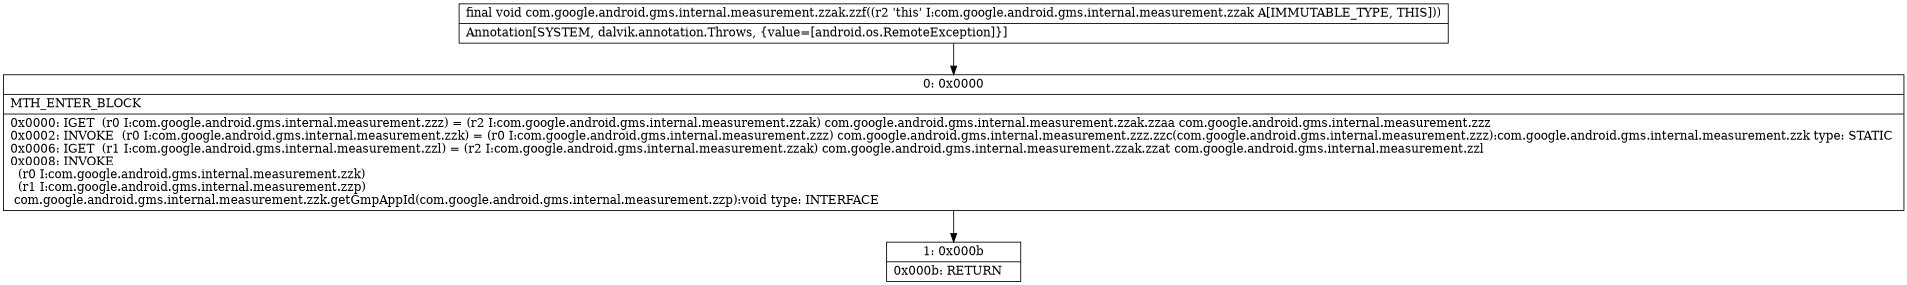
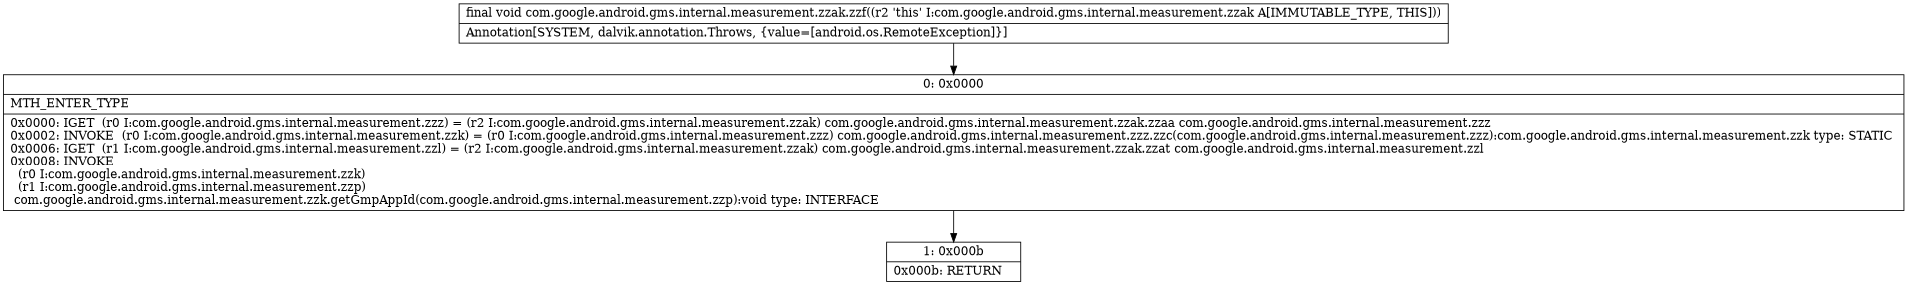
node "0: 0x0000": text "MTH_ENTER_BLOCK" -> "MTH_ENTER_TYPE"
